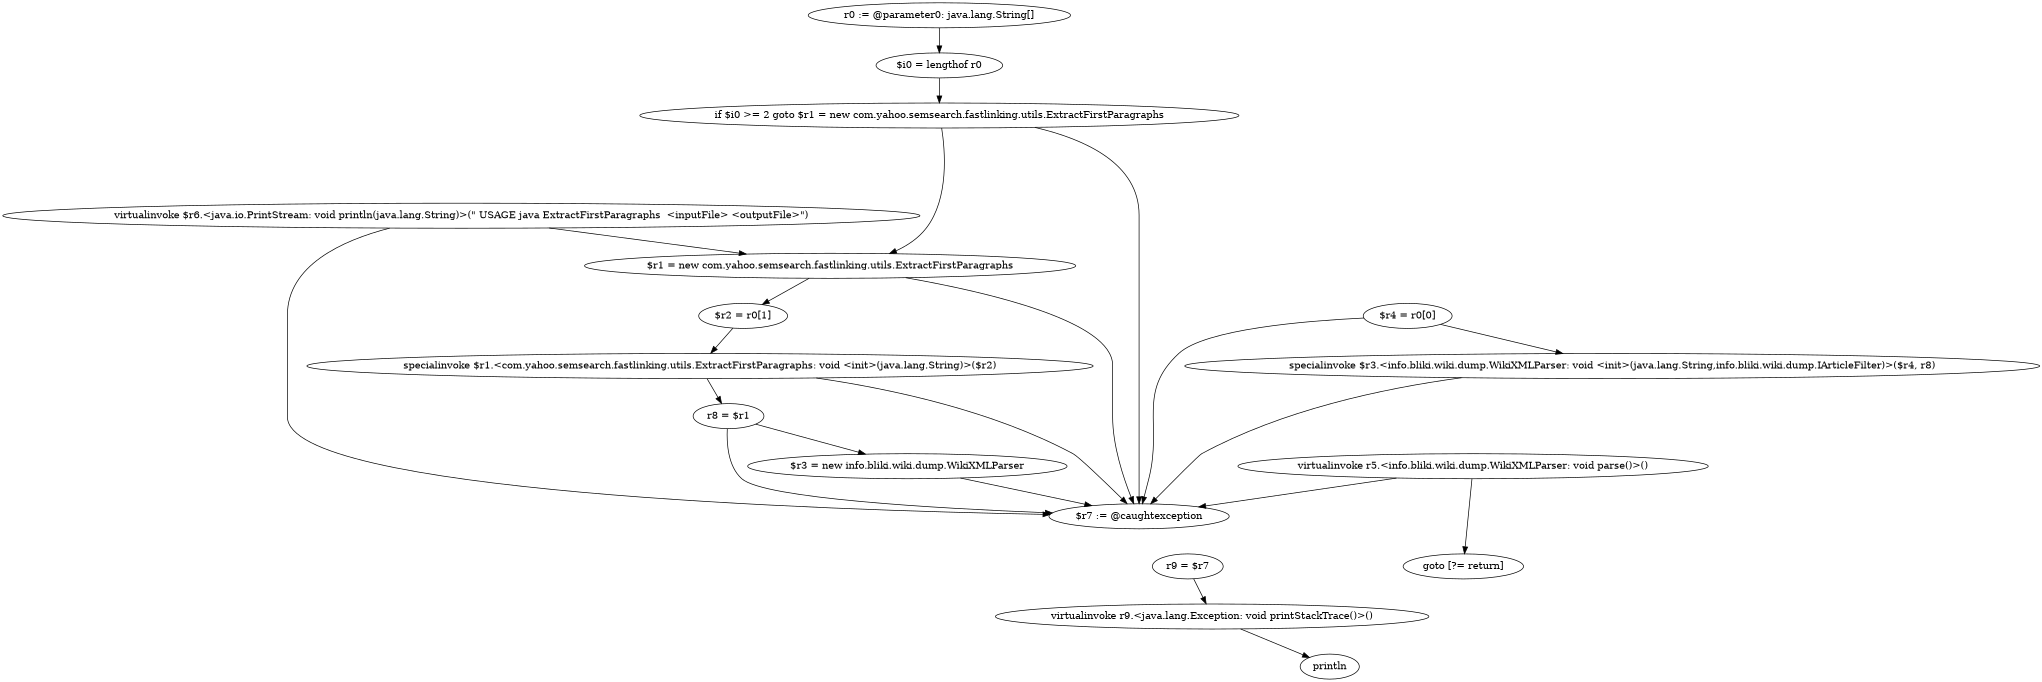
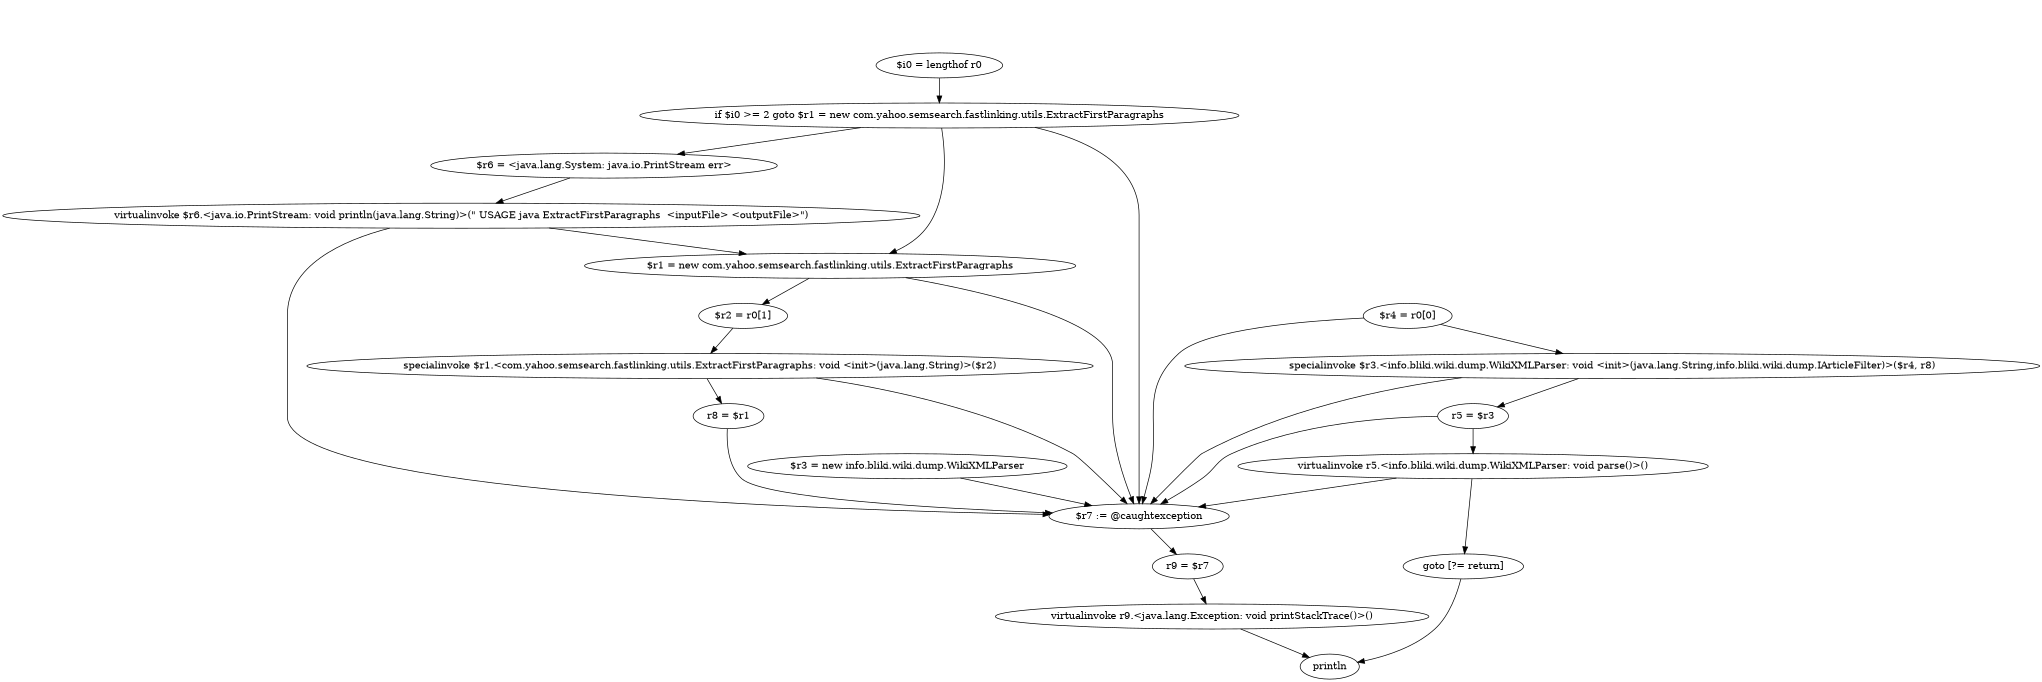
node "r0 := @parameter0: java.lang.String[]": removed
node "$r6 = <java.lang.System: java.io.PrintStream err>": added
node "r5 = $r3": added
edge "r8 = $r1" -> "$r3 = new info.bliki.wiki.dump.WikiXMLParser": removed
edge "$r7 := @caughtexception" -> "r9 = $r7": added
edge "goto [?= return]" -> "println": added
